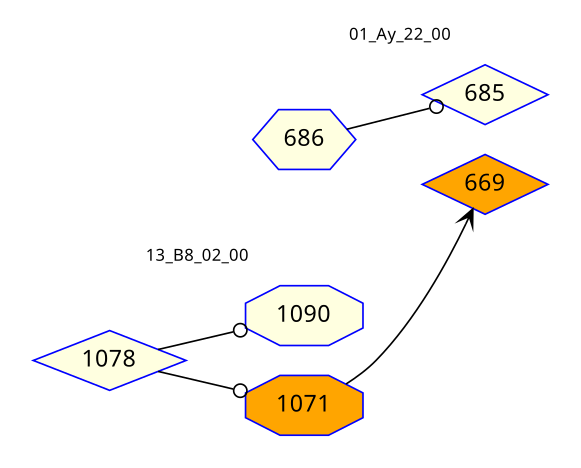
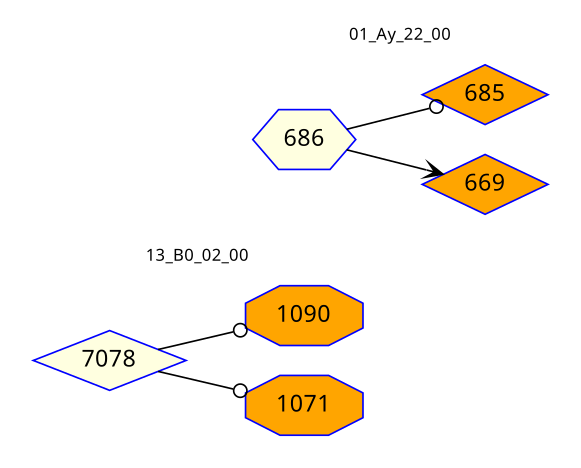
node "685": fillcolor lightyellow -> orange
cluster "13_B8_02_00": label "13_B8_02_00" -> "13_B0_02_00"
edge "1071" -> "669": now "686" -> "669"
node "1090": fillcolor lightyellow -> orange
node "1078": label "1078" -> "7078"
